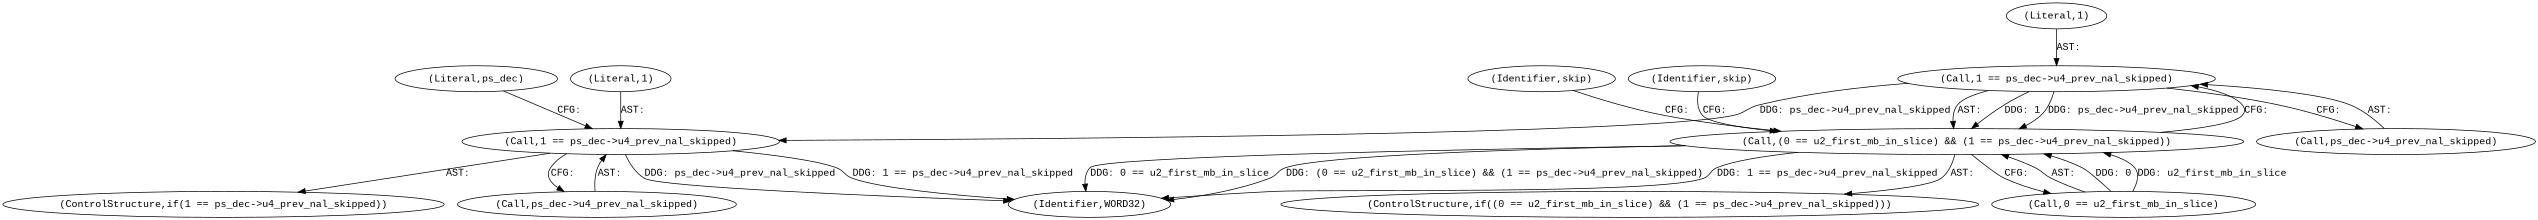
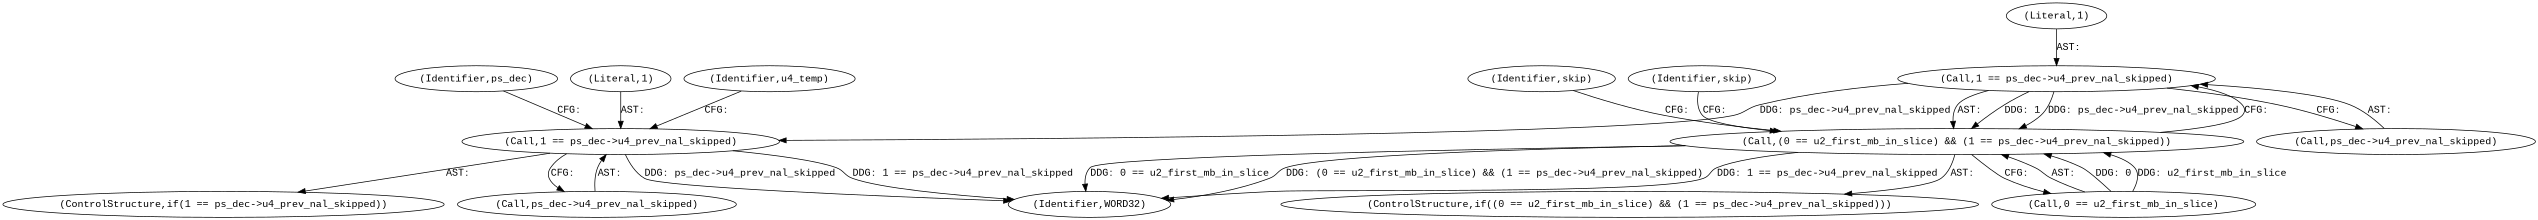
node "(Literal,ps_dec)": label "(Literal,ps_dec)" -> "(Identifier,ps_dec)"
node "(Identifier,u4_temp)": added
